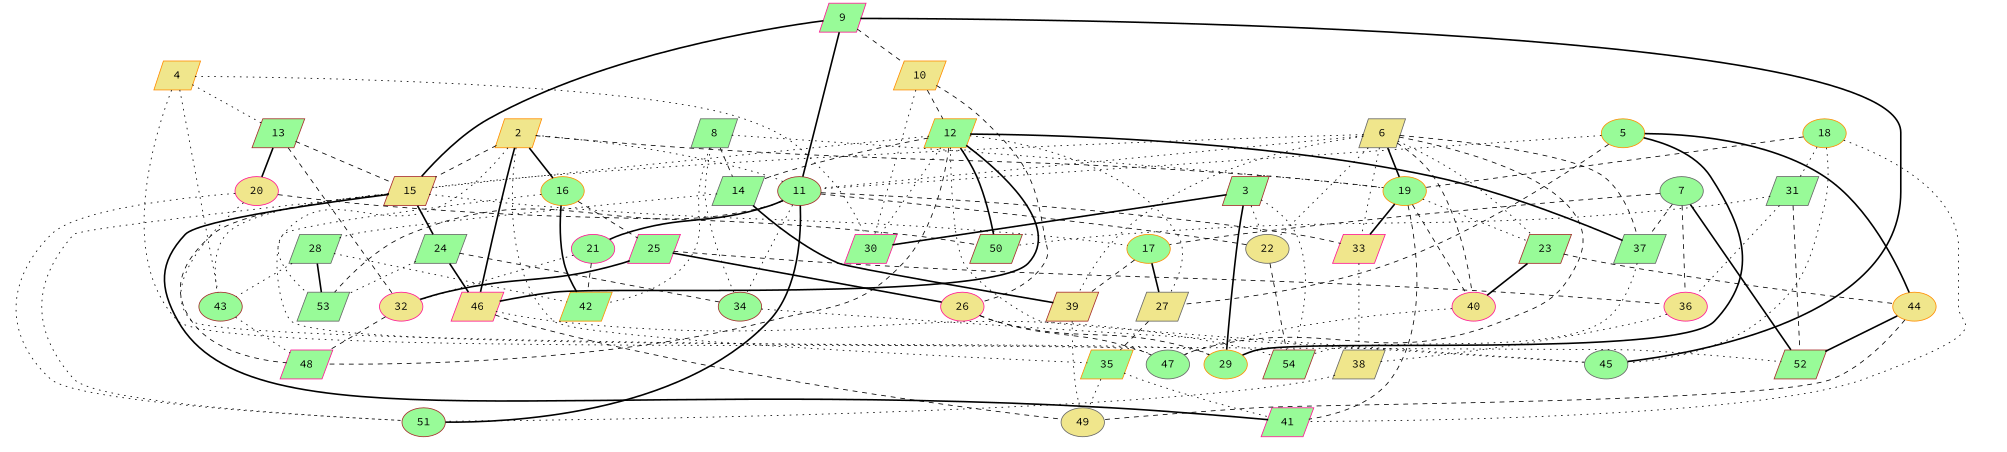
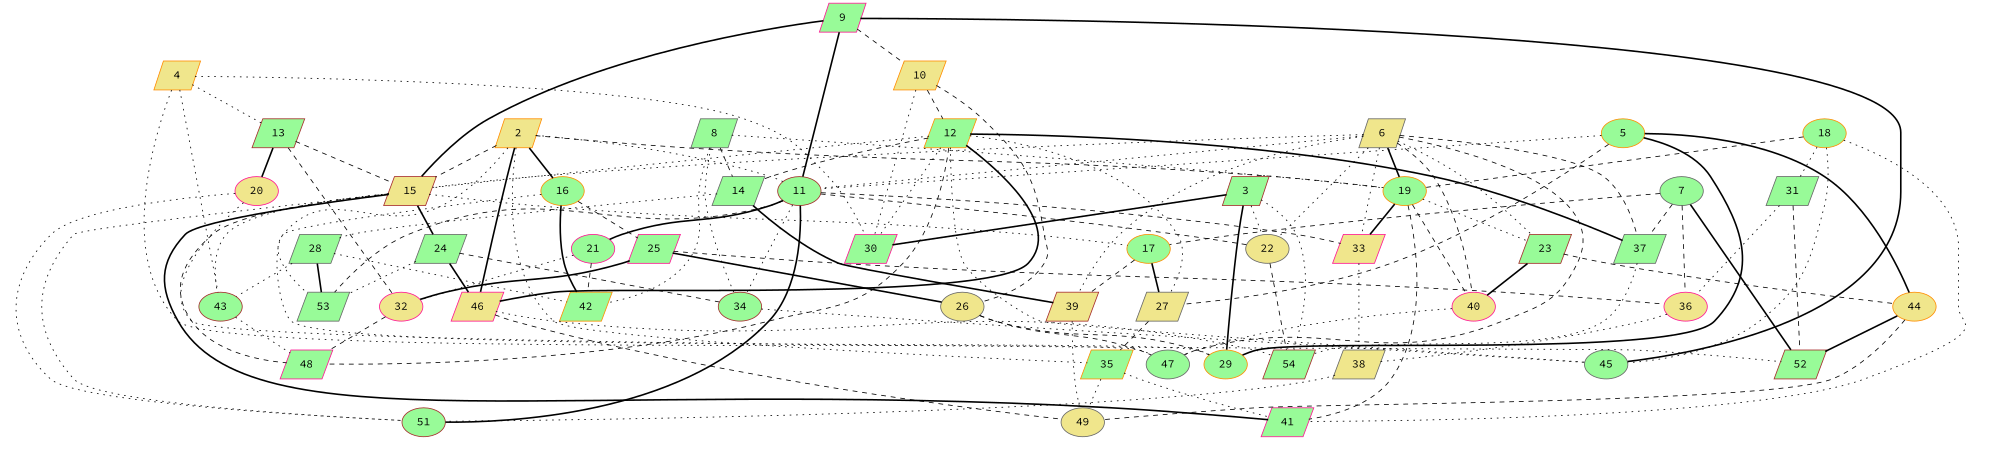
node "50": removed
node "26": color deeppink -> gray40
